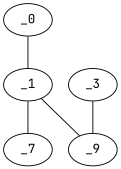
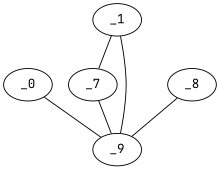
edge "_0" -- "_1": now "_0" -- "_9"
node "_3": label "_3" -> "_8"
edge "_7" -- "_9": added
